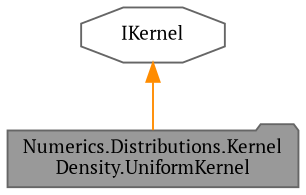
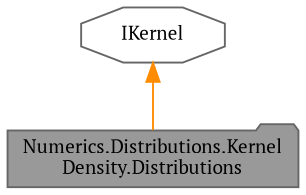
node "Numerics.Distributions.Kernel Density.UniformKernel": label "Numerics.Distributions.Kernel Density.UniformKernel" -> "Numerics.Distributions.Kernel Density.Distributions"
